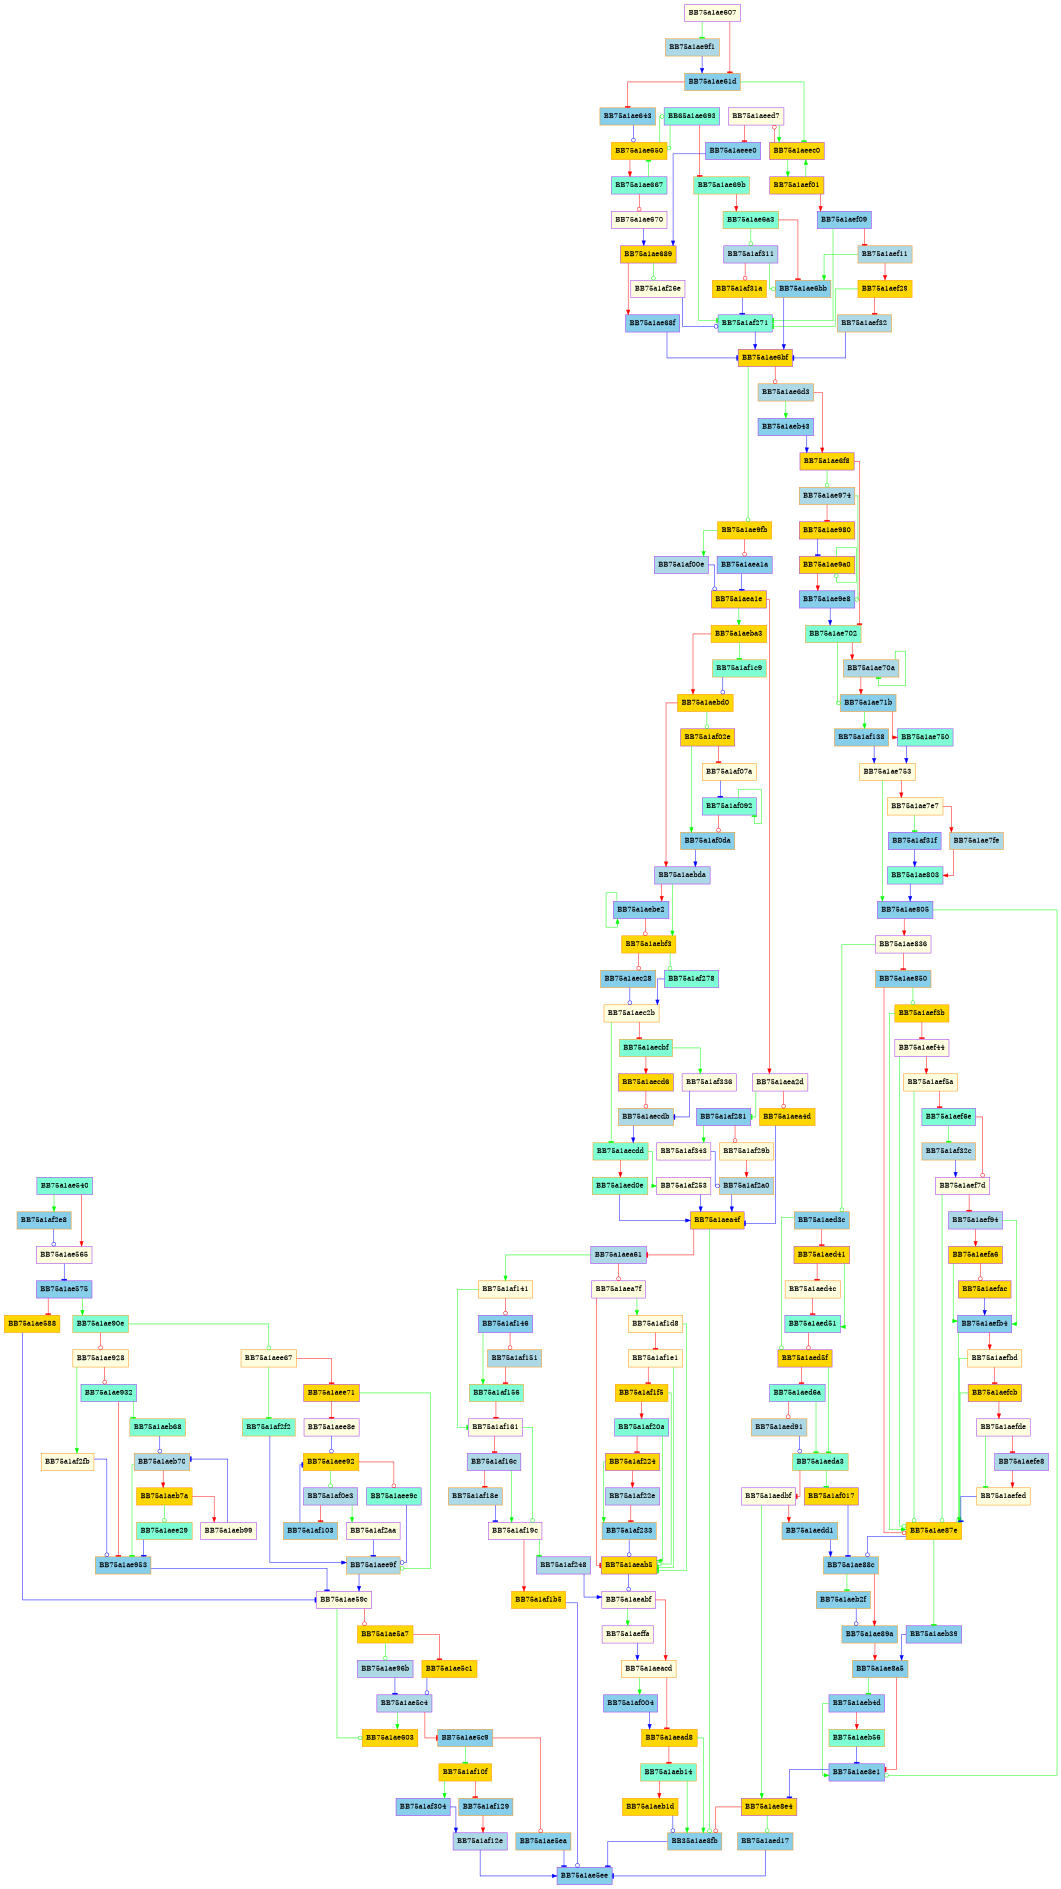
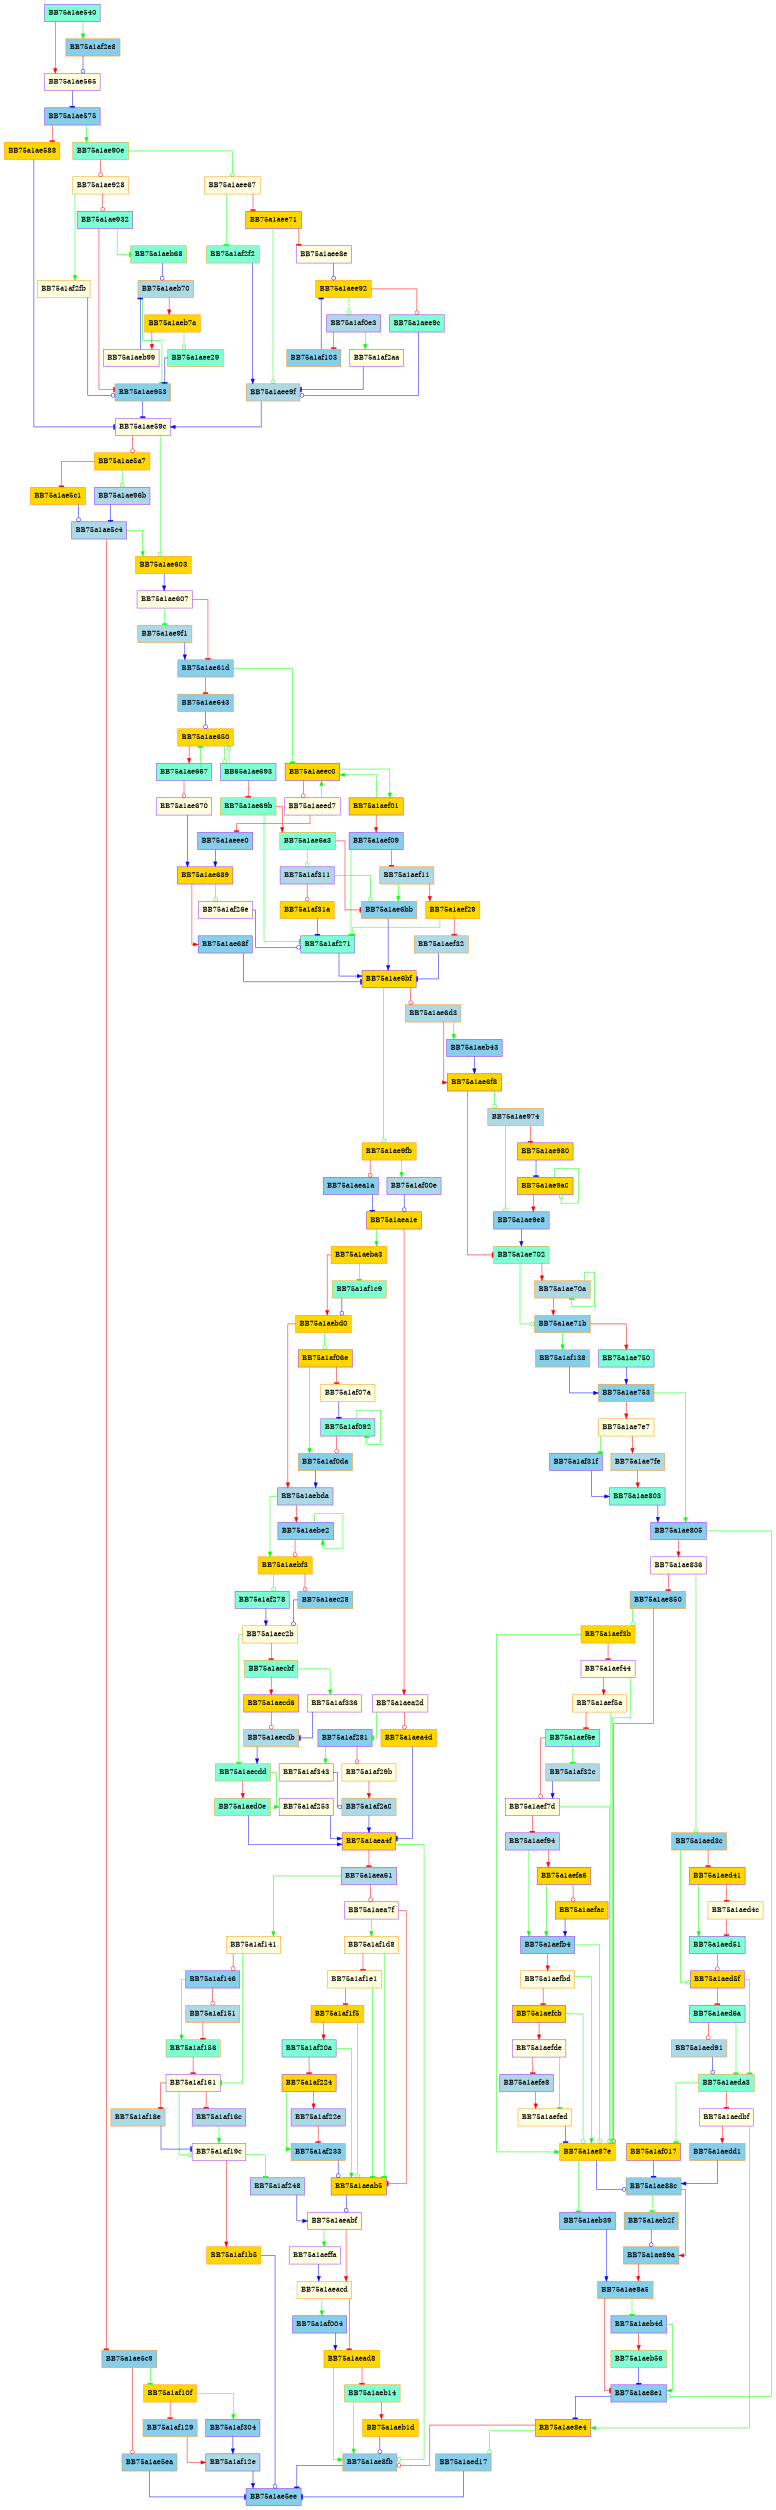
edge "BB75a1ae603" -> "BB75a1ae607": added
node "BB75a1af02e": label "BB75a1af02e" -> "BB75a1af06e"
node "BB75a1ae753": fillcolor lightyellow -> skyblue
edge "BB75a1af16c" -> "BB75a1af18e": now "BB75a1af161" -> "BB75a1af18e"
node "BB35a1ae8fb": label "BB35a1ae8fb" -> "BB75a1ae8fb"
